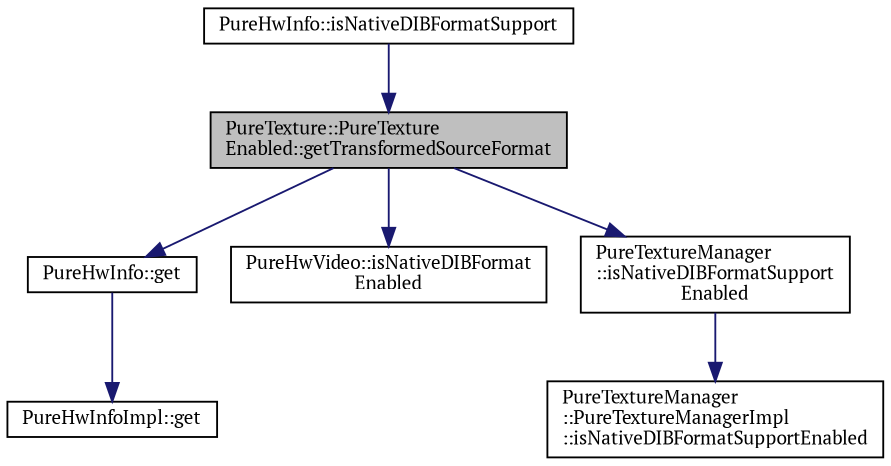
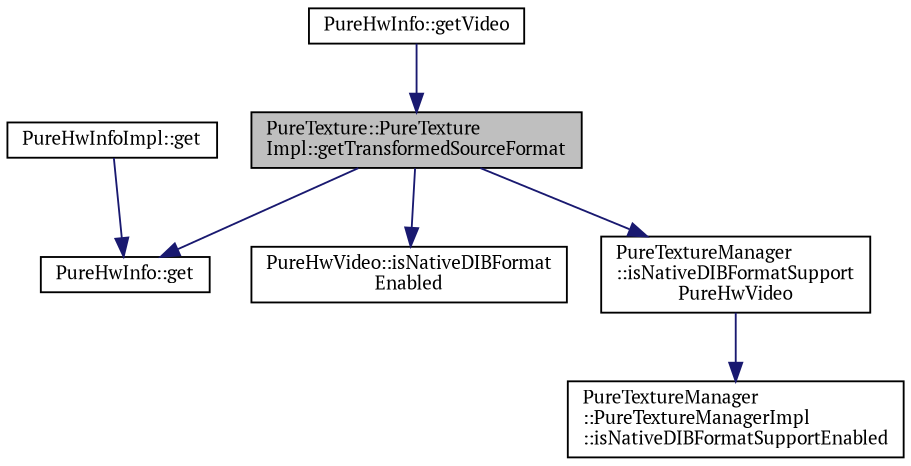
node "PureHwInfo::isNativeDIBFormatSupport": label "PureHwInfo::isNativeDIBFormatSupport" -> "PureHwInfo::getVideo"
node "PureTexture::PureTexture Enabled::getTransformedSourceFormat": label "PureTexture::PureTexture Enabled::getTransformedSourceFormat" -> "PureTexture::PureTexture Impl::getTransformedSourceFormat"
node "PureTextureManager ::isNativeDIBFormatSupport Enabled": label "PureTextureManager ::isNativeDIBFormatSupport Enabled" -> "PureTextureManager ::isNativeDIBFormatSupport PureHwVideo"
edge "PureHwInfo::get" -> "PureHwInfoImpl::get": reversed
